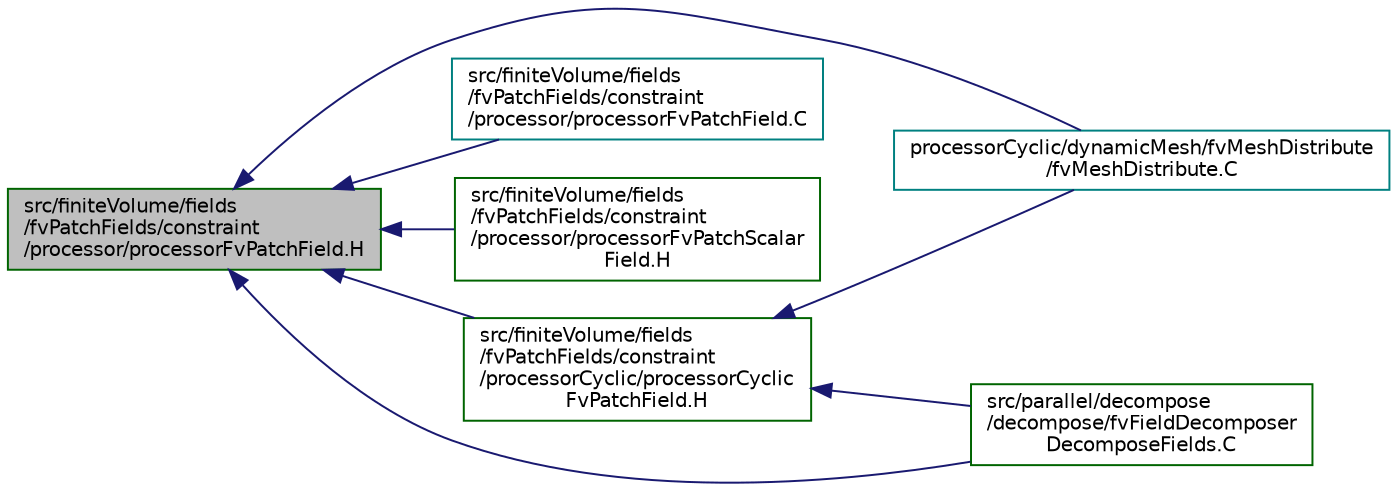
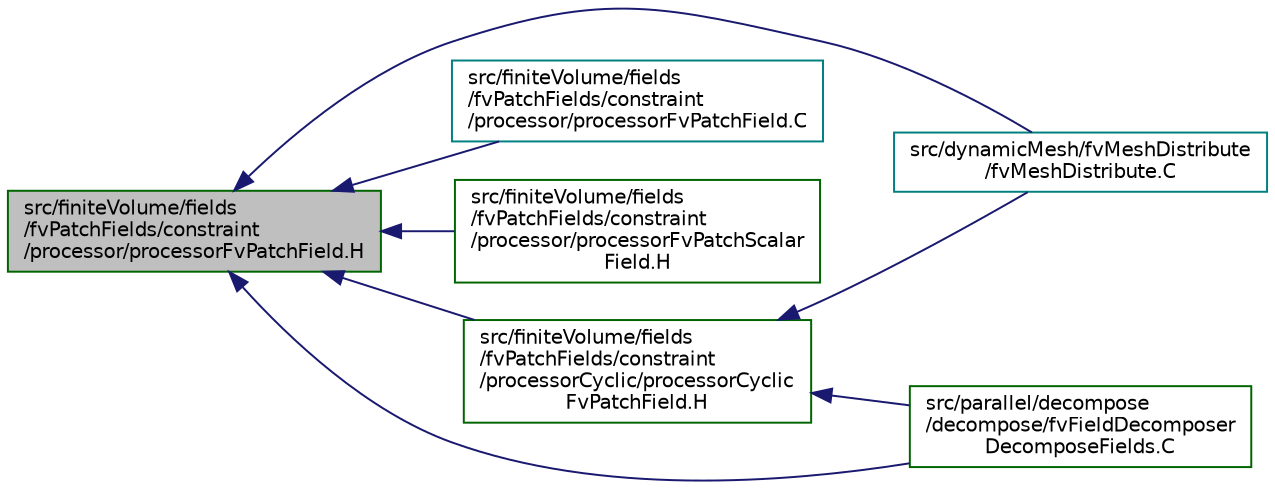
node "processorCyclic/dynamicMesh/fvMeshDistribute /fvMeshDistribute.C": label "processorCyclic/dynamicMesh/fvMeshDistribute /fvMeshDistribute.C" -> "src/dynamicMesh/fvMeshDistribute /fvMeshDistribute.C"
